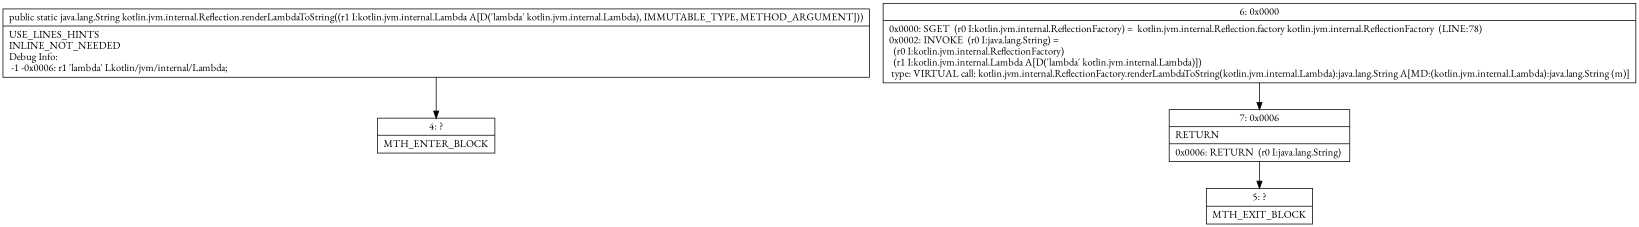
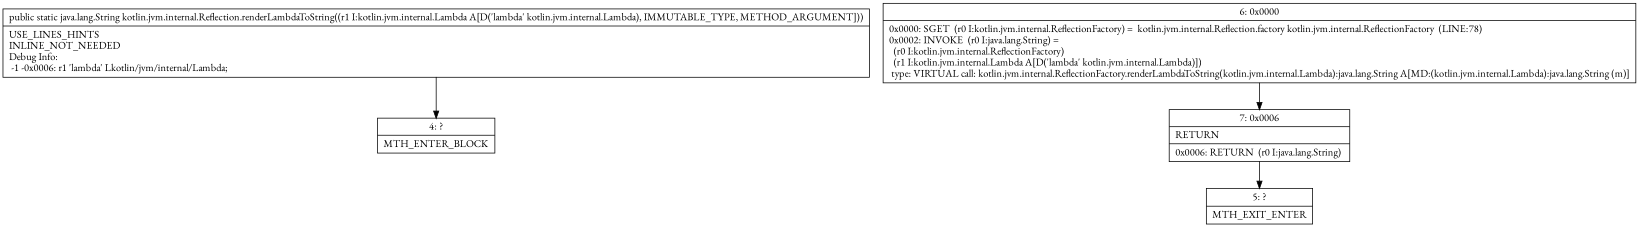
node "5: ?": text "MTH_EXIT_BLOCK" -> "MTH_EXIT_ENTER"
